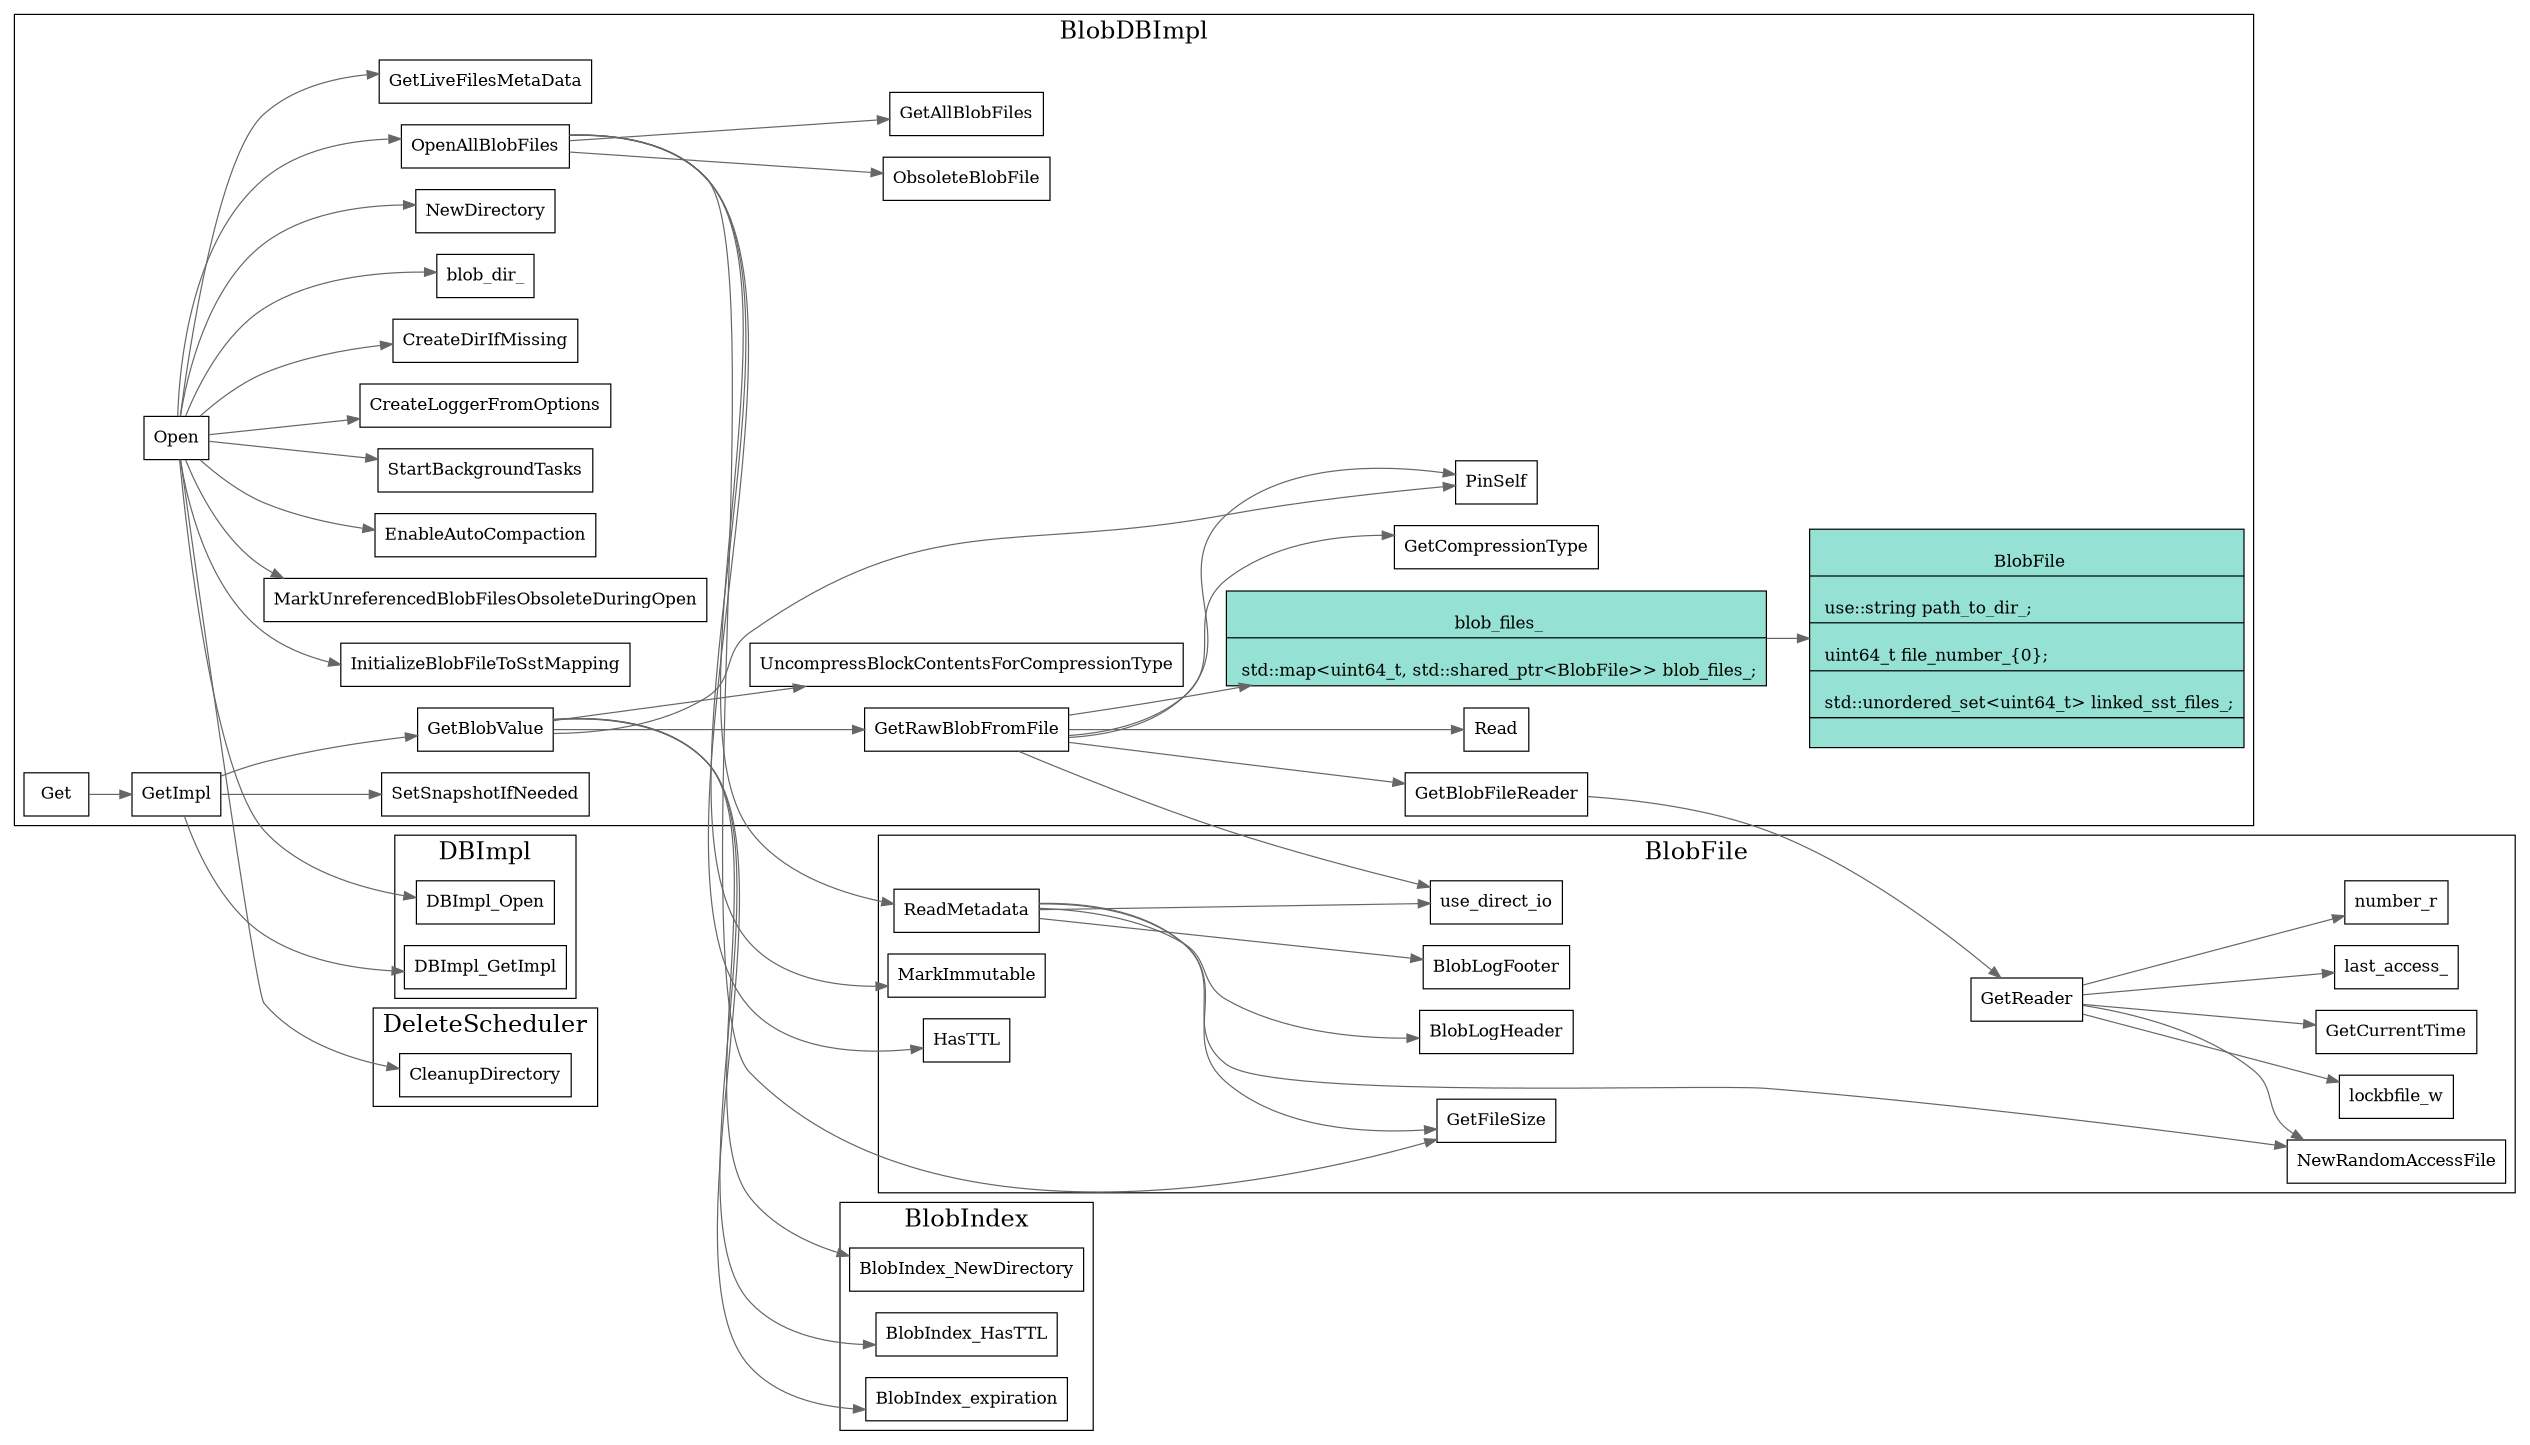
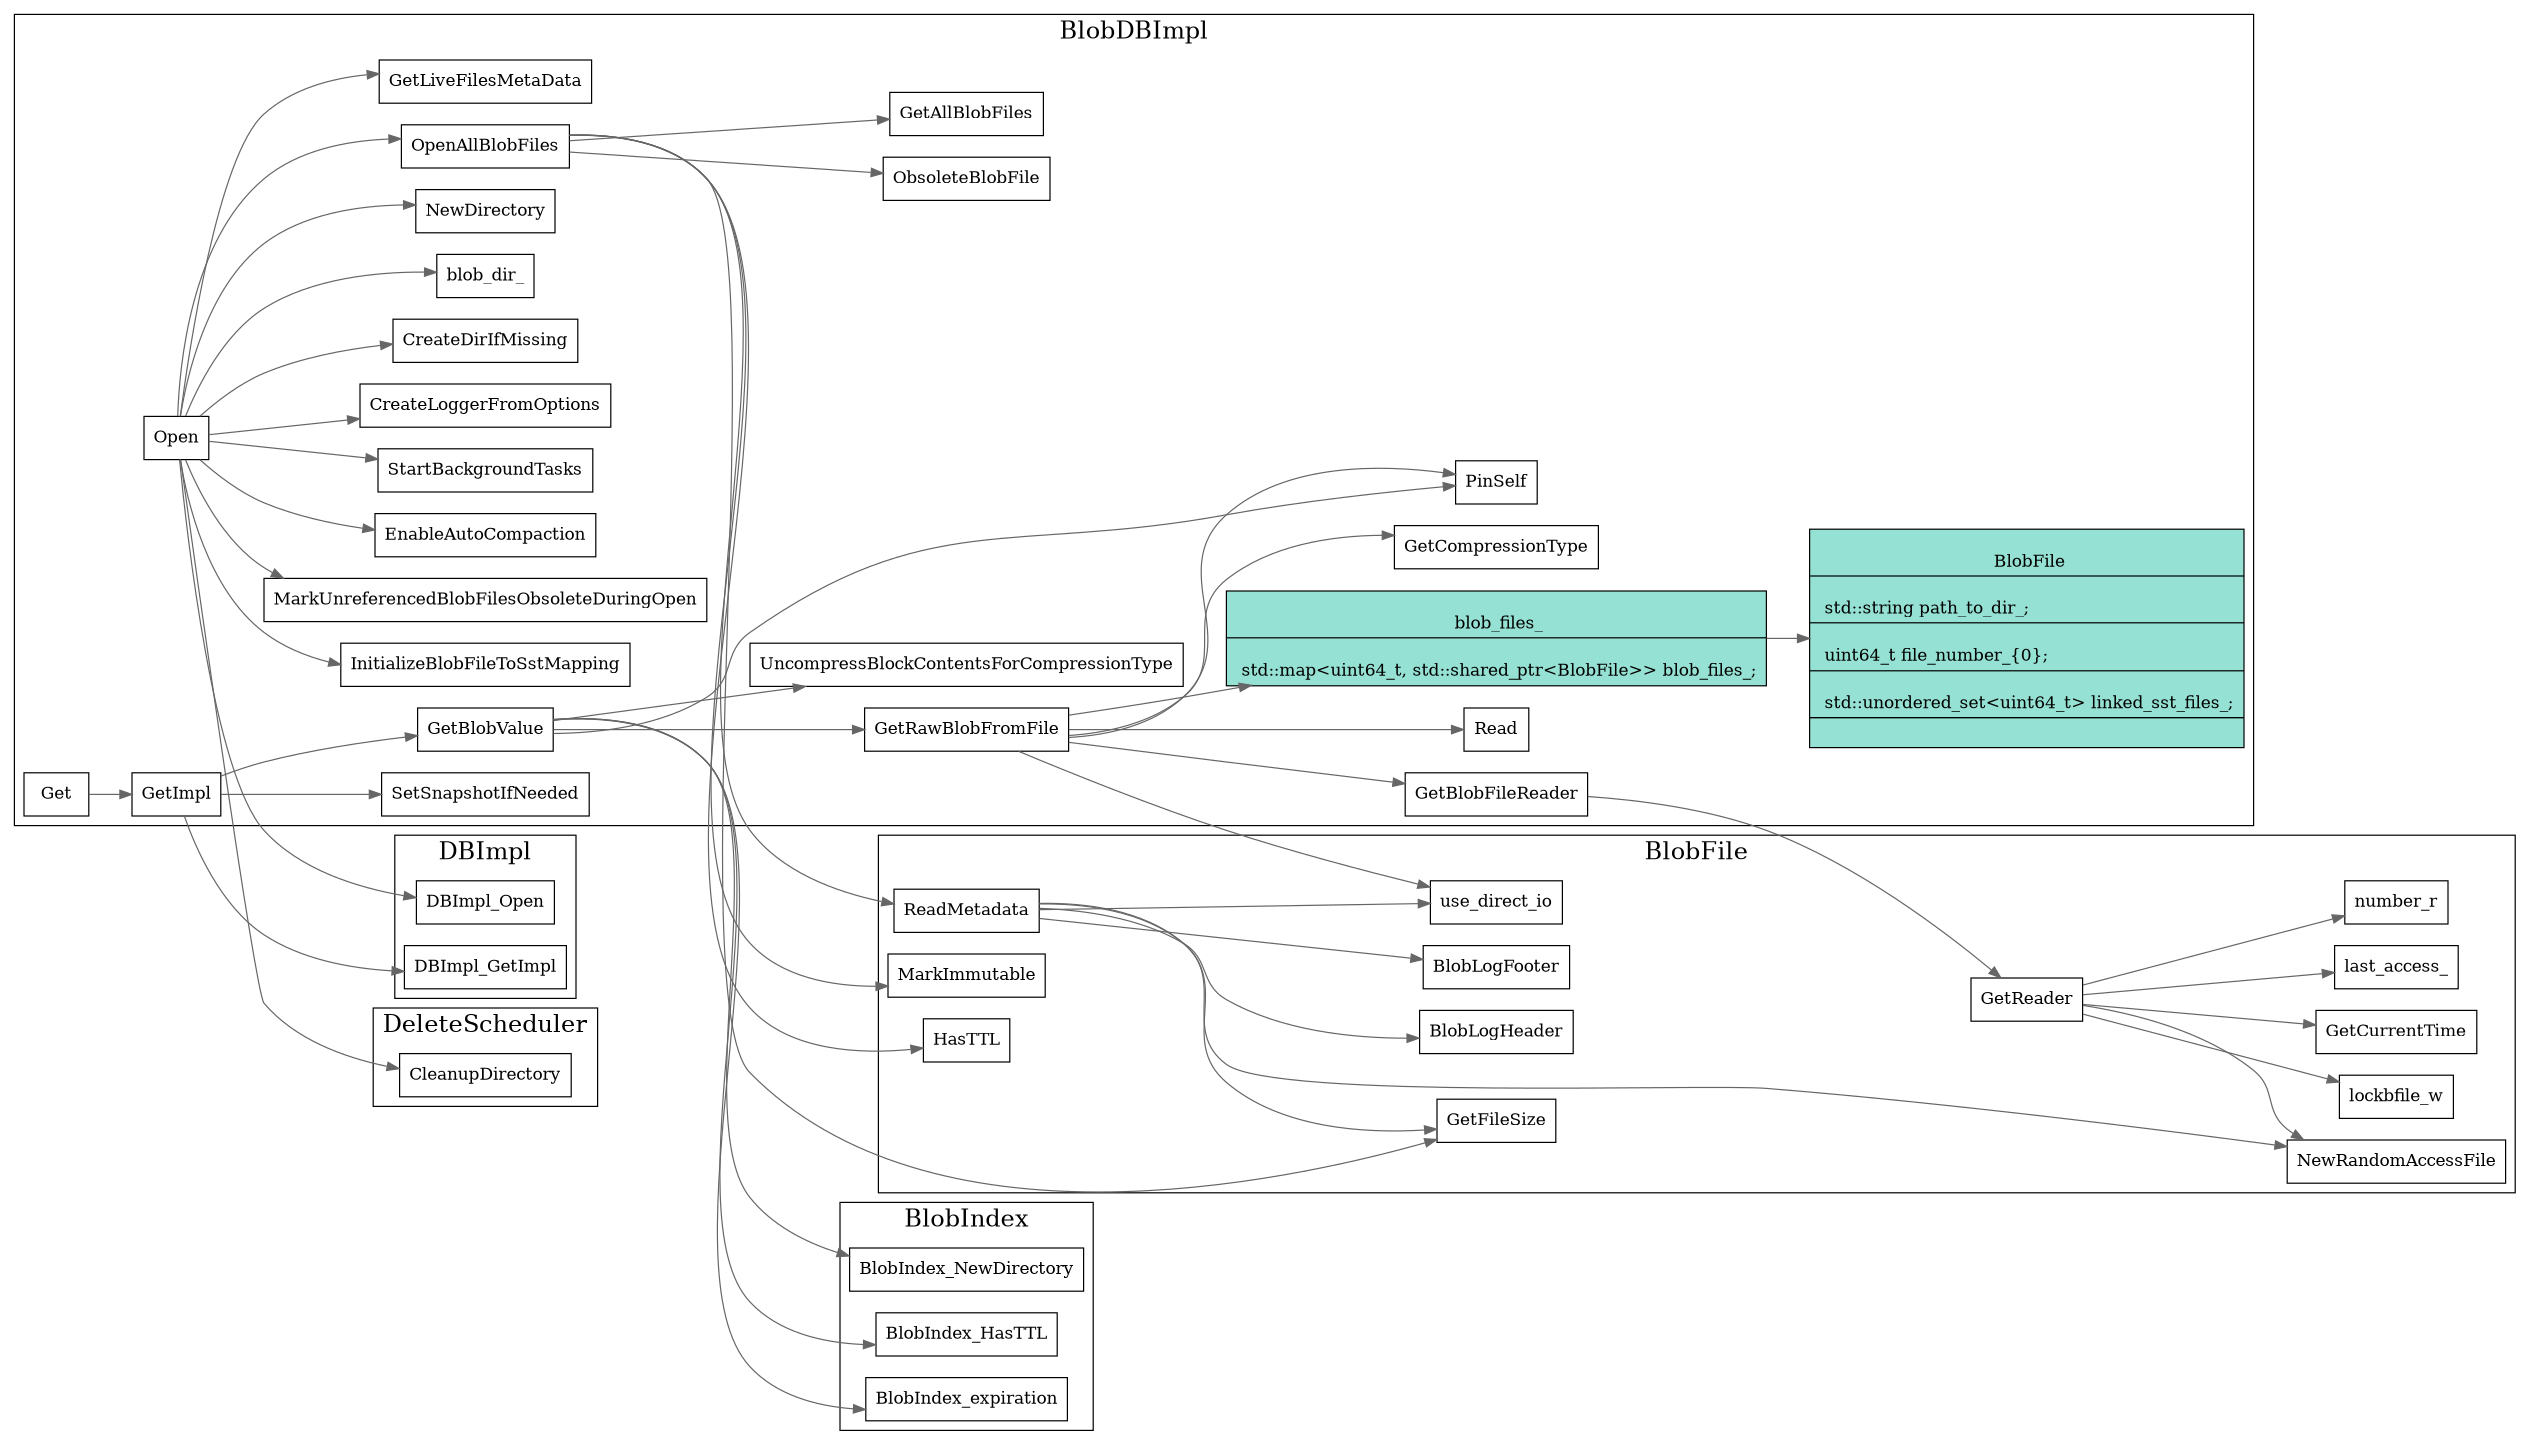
node "BlobFile": text "use::string path_to_dir_;" -> "std::string path_to_dir_;"
